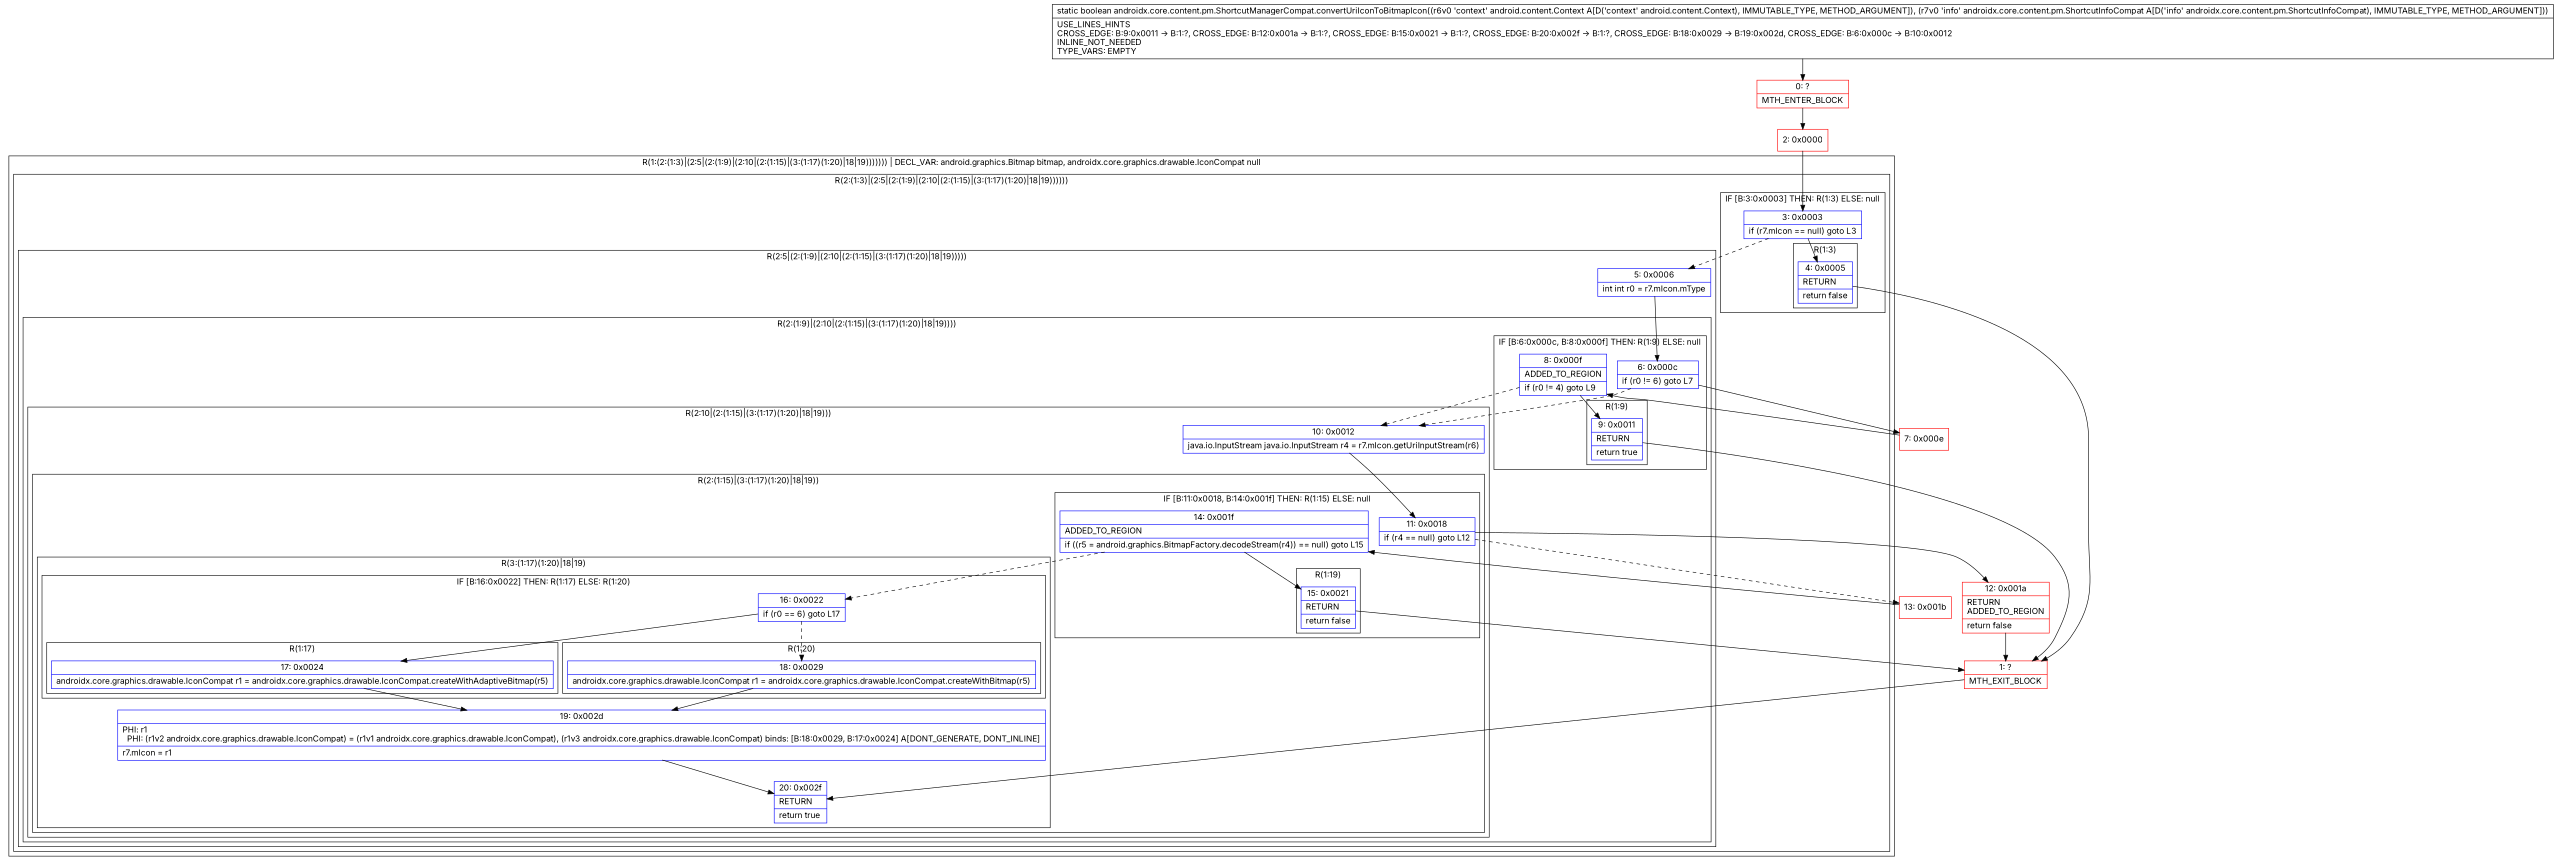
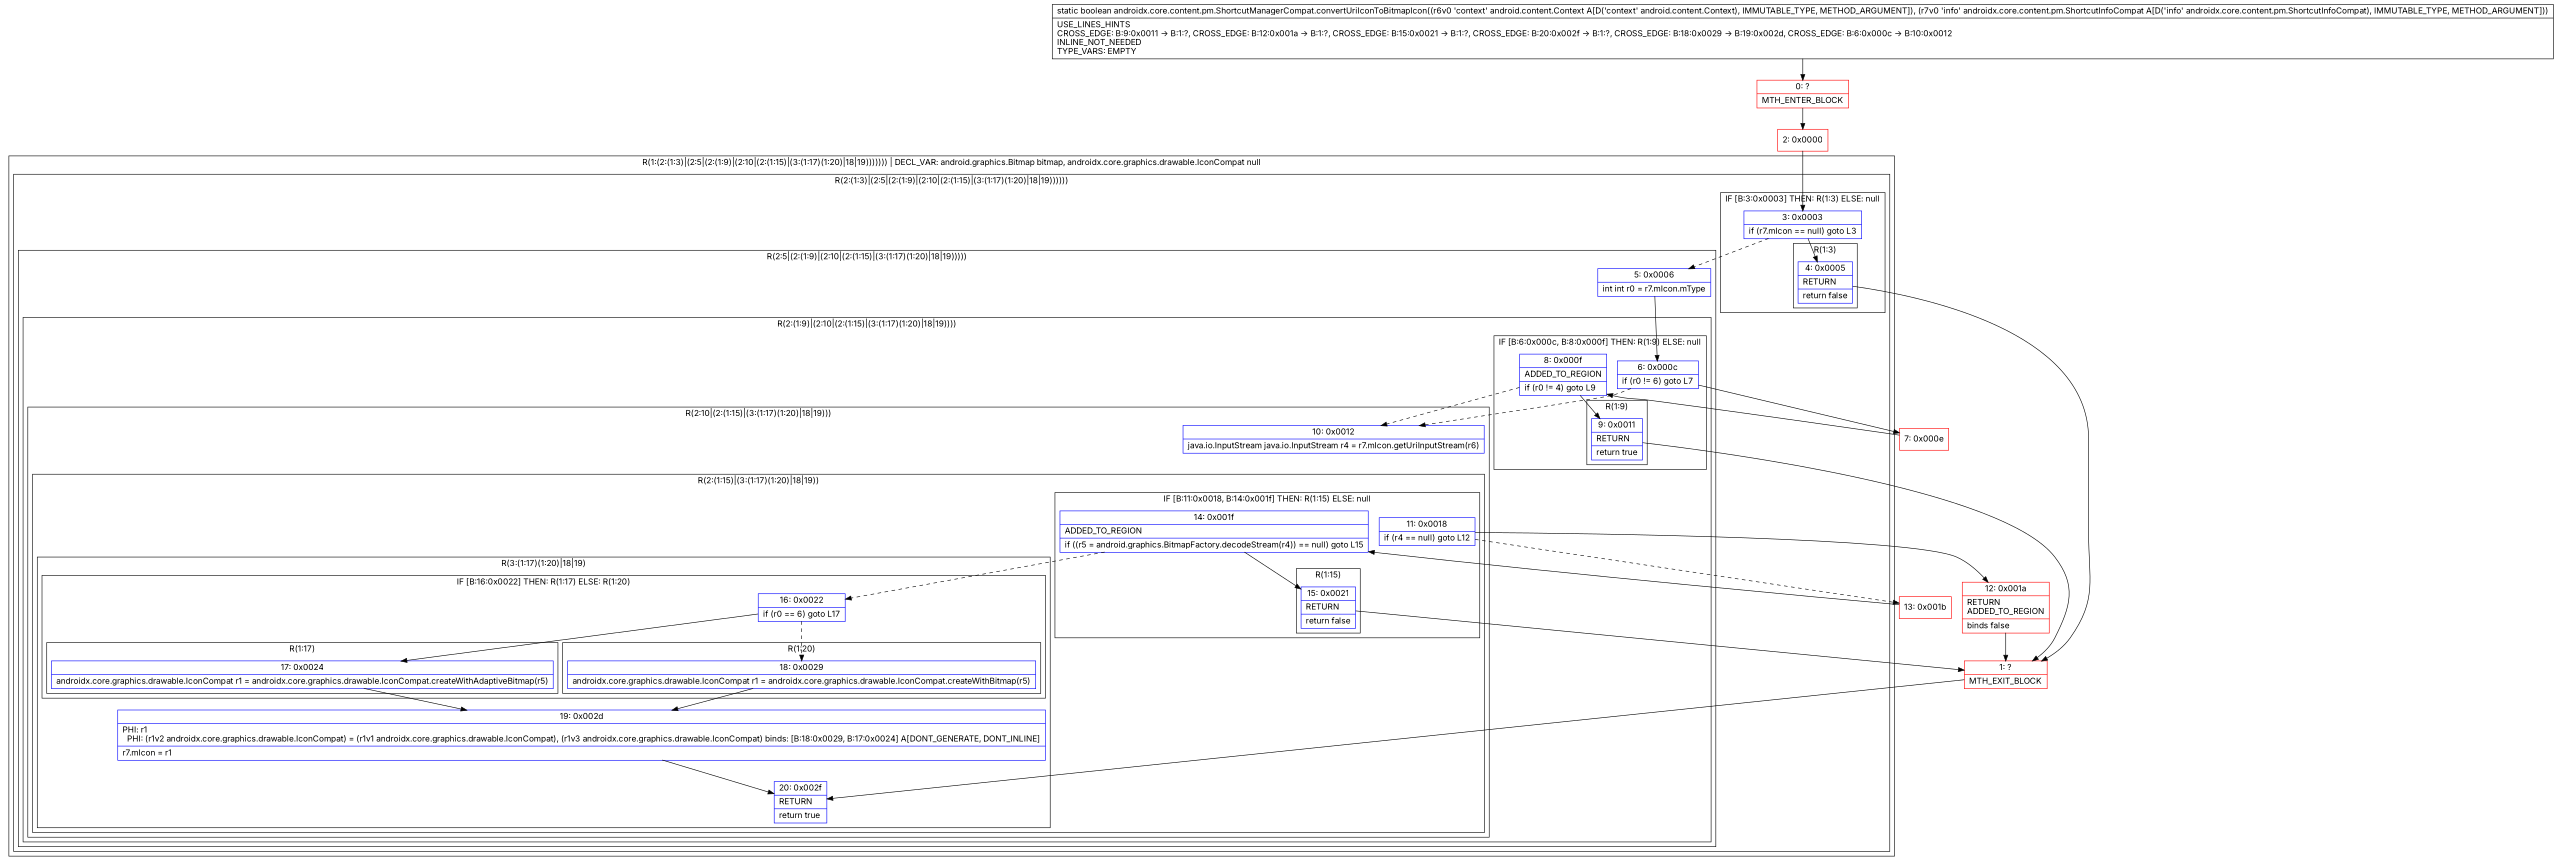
edge "10: 0x0012" -> "11: 0x0018": removed
cluster "R(1:19)": label "R(1:19)" -> "R(1:15)"
node "12: 0x001a": text "return false" -> "binds false"
